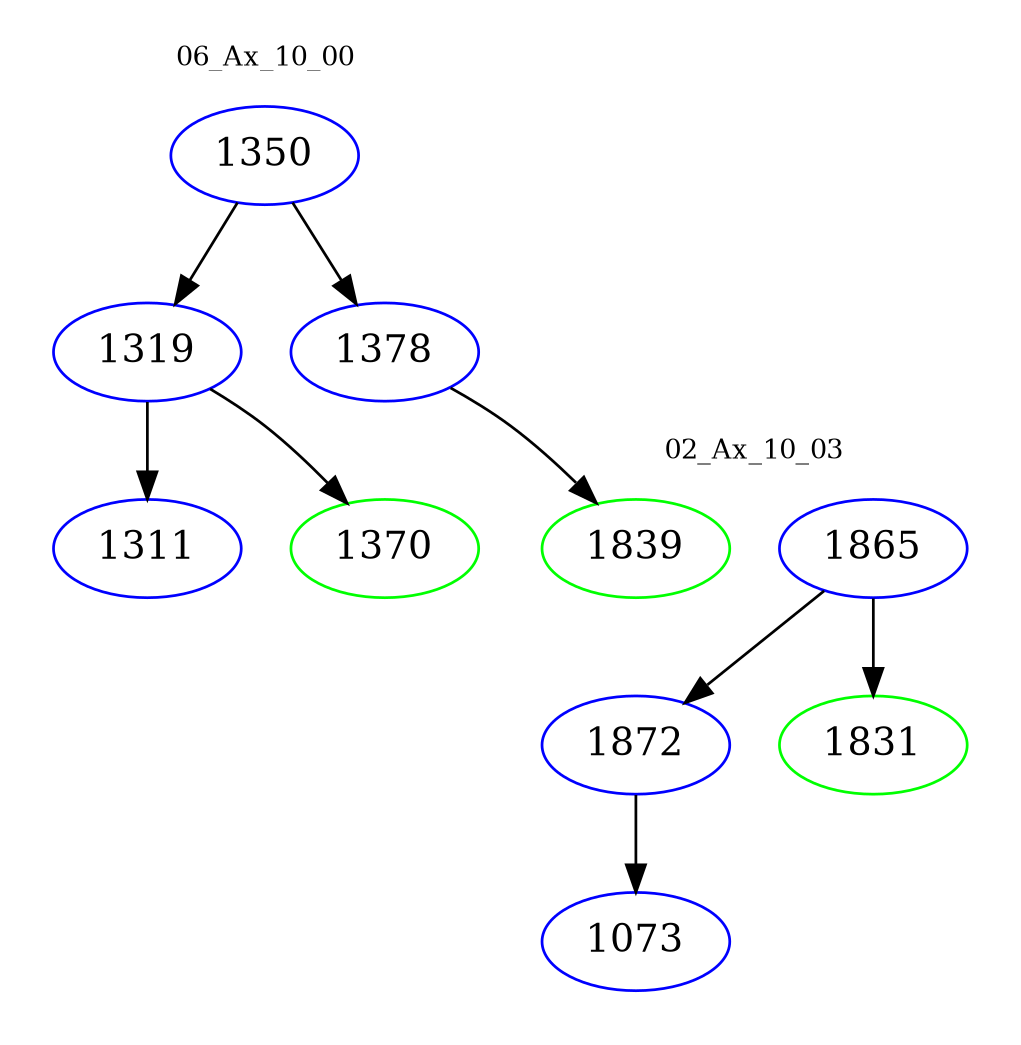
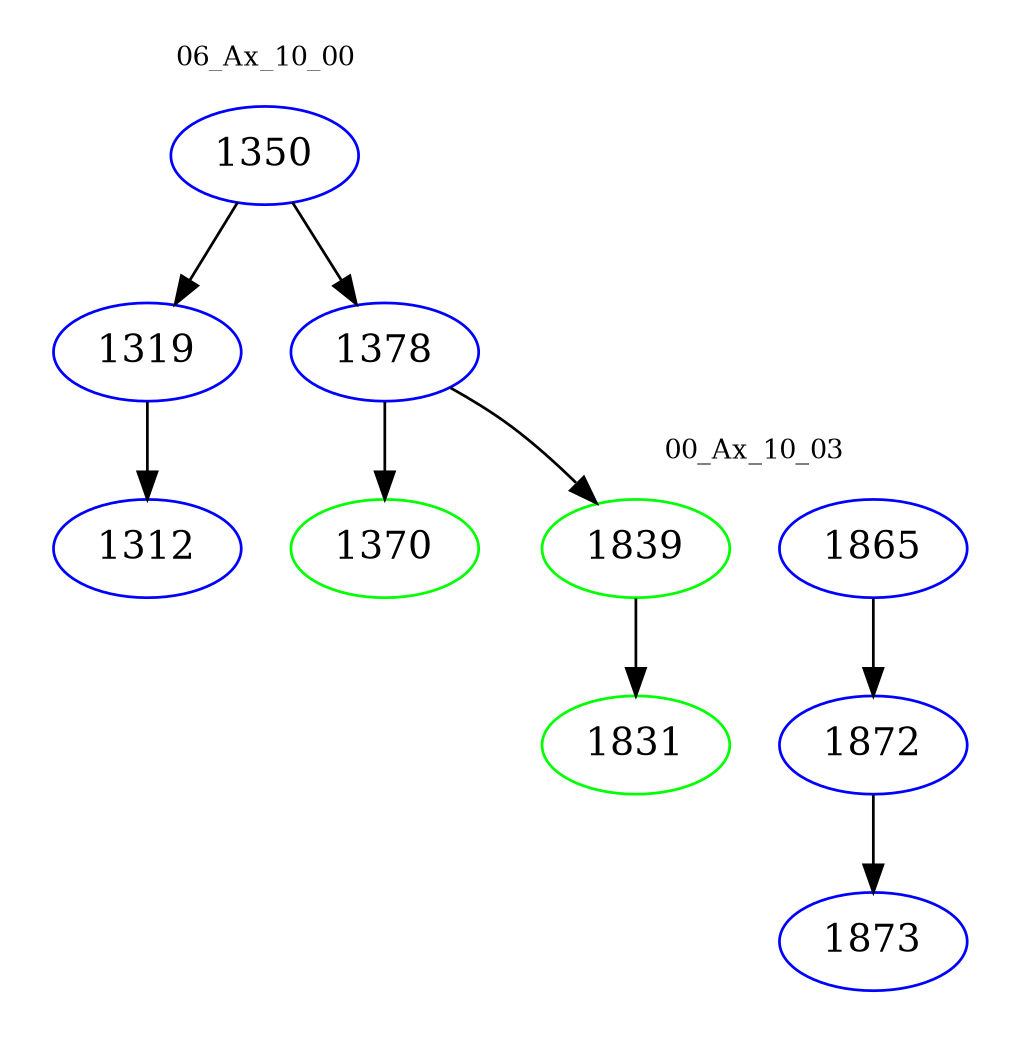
edge "1319" -> "1370": now "1378" -> "1370"
cluster "02_Ax_10_03": label "02_Ax_10_03" -> "00_Ax_10_03"
node "1311": label "1311" -> "1312"
edge "1865" -> "1831": now "1839" -> "1831"
node "1073": label "1073" -> "1873"
